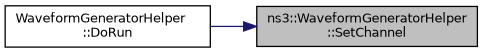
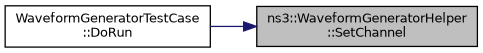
node "WaveformGeneratorHelper ::DoRun": label "WaveformGeneratorHelper ::DoRun" -> "WaveformGeneratorTestCase ::DoRun"
